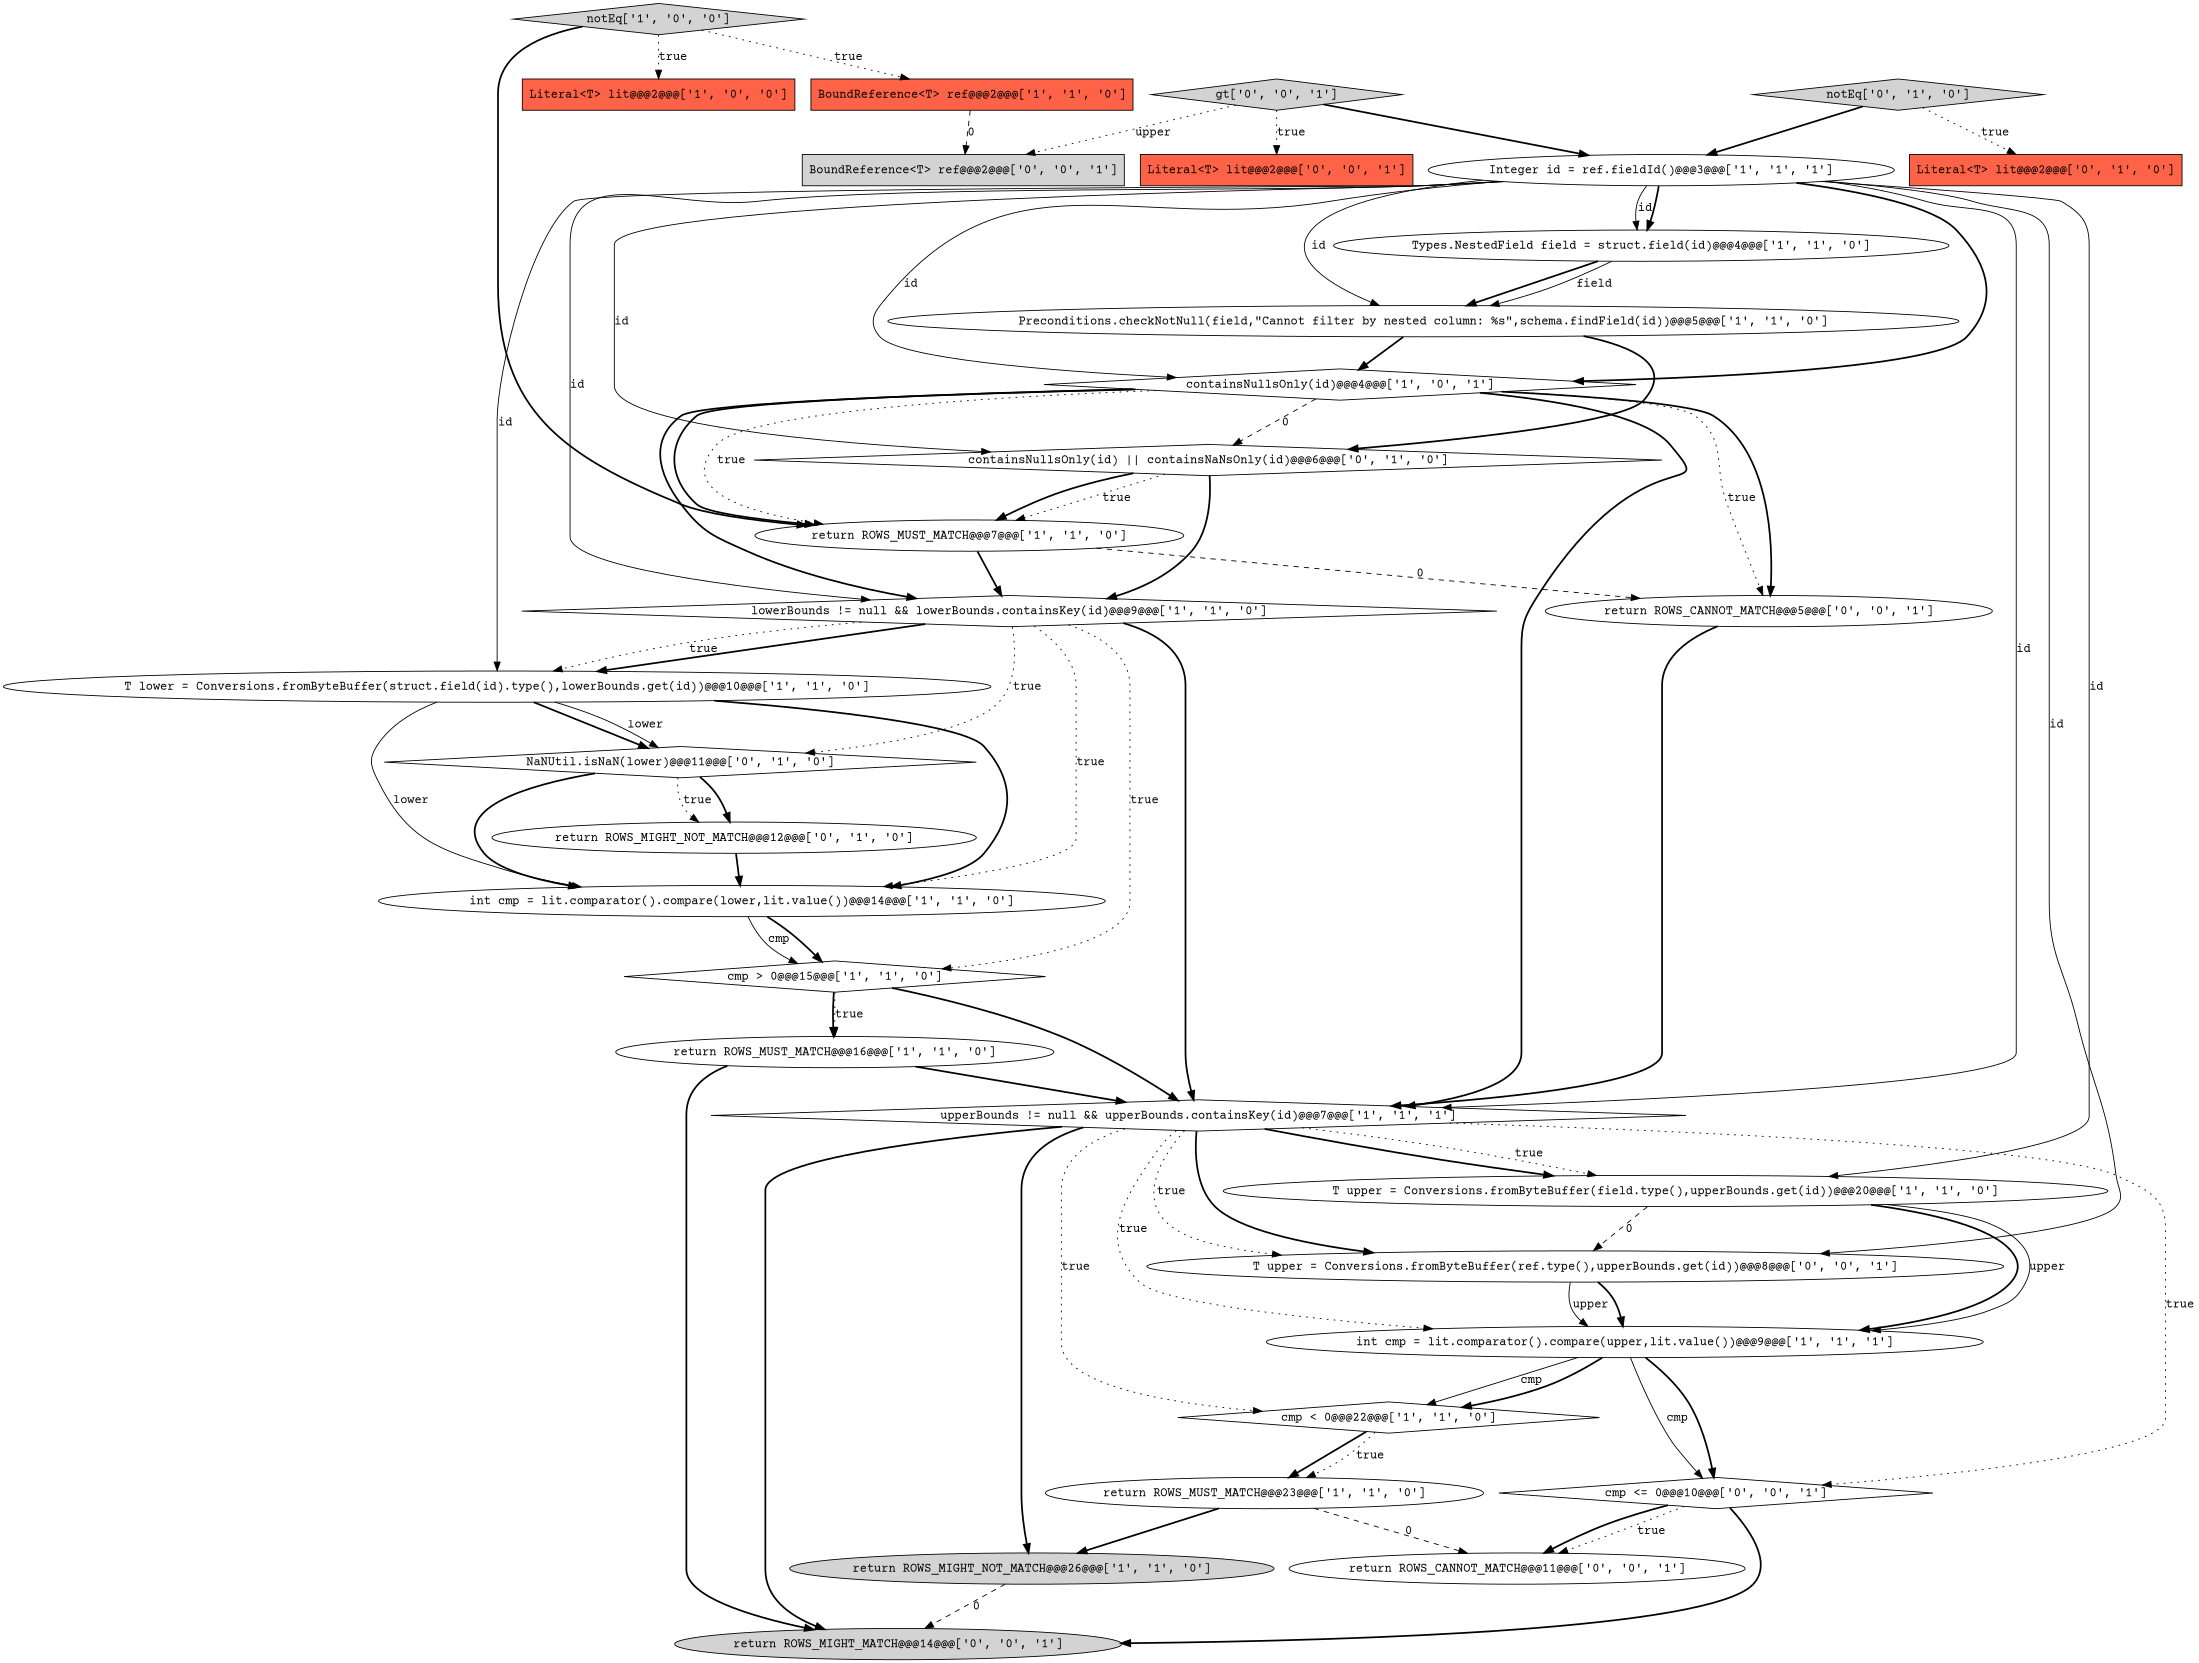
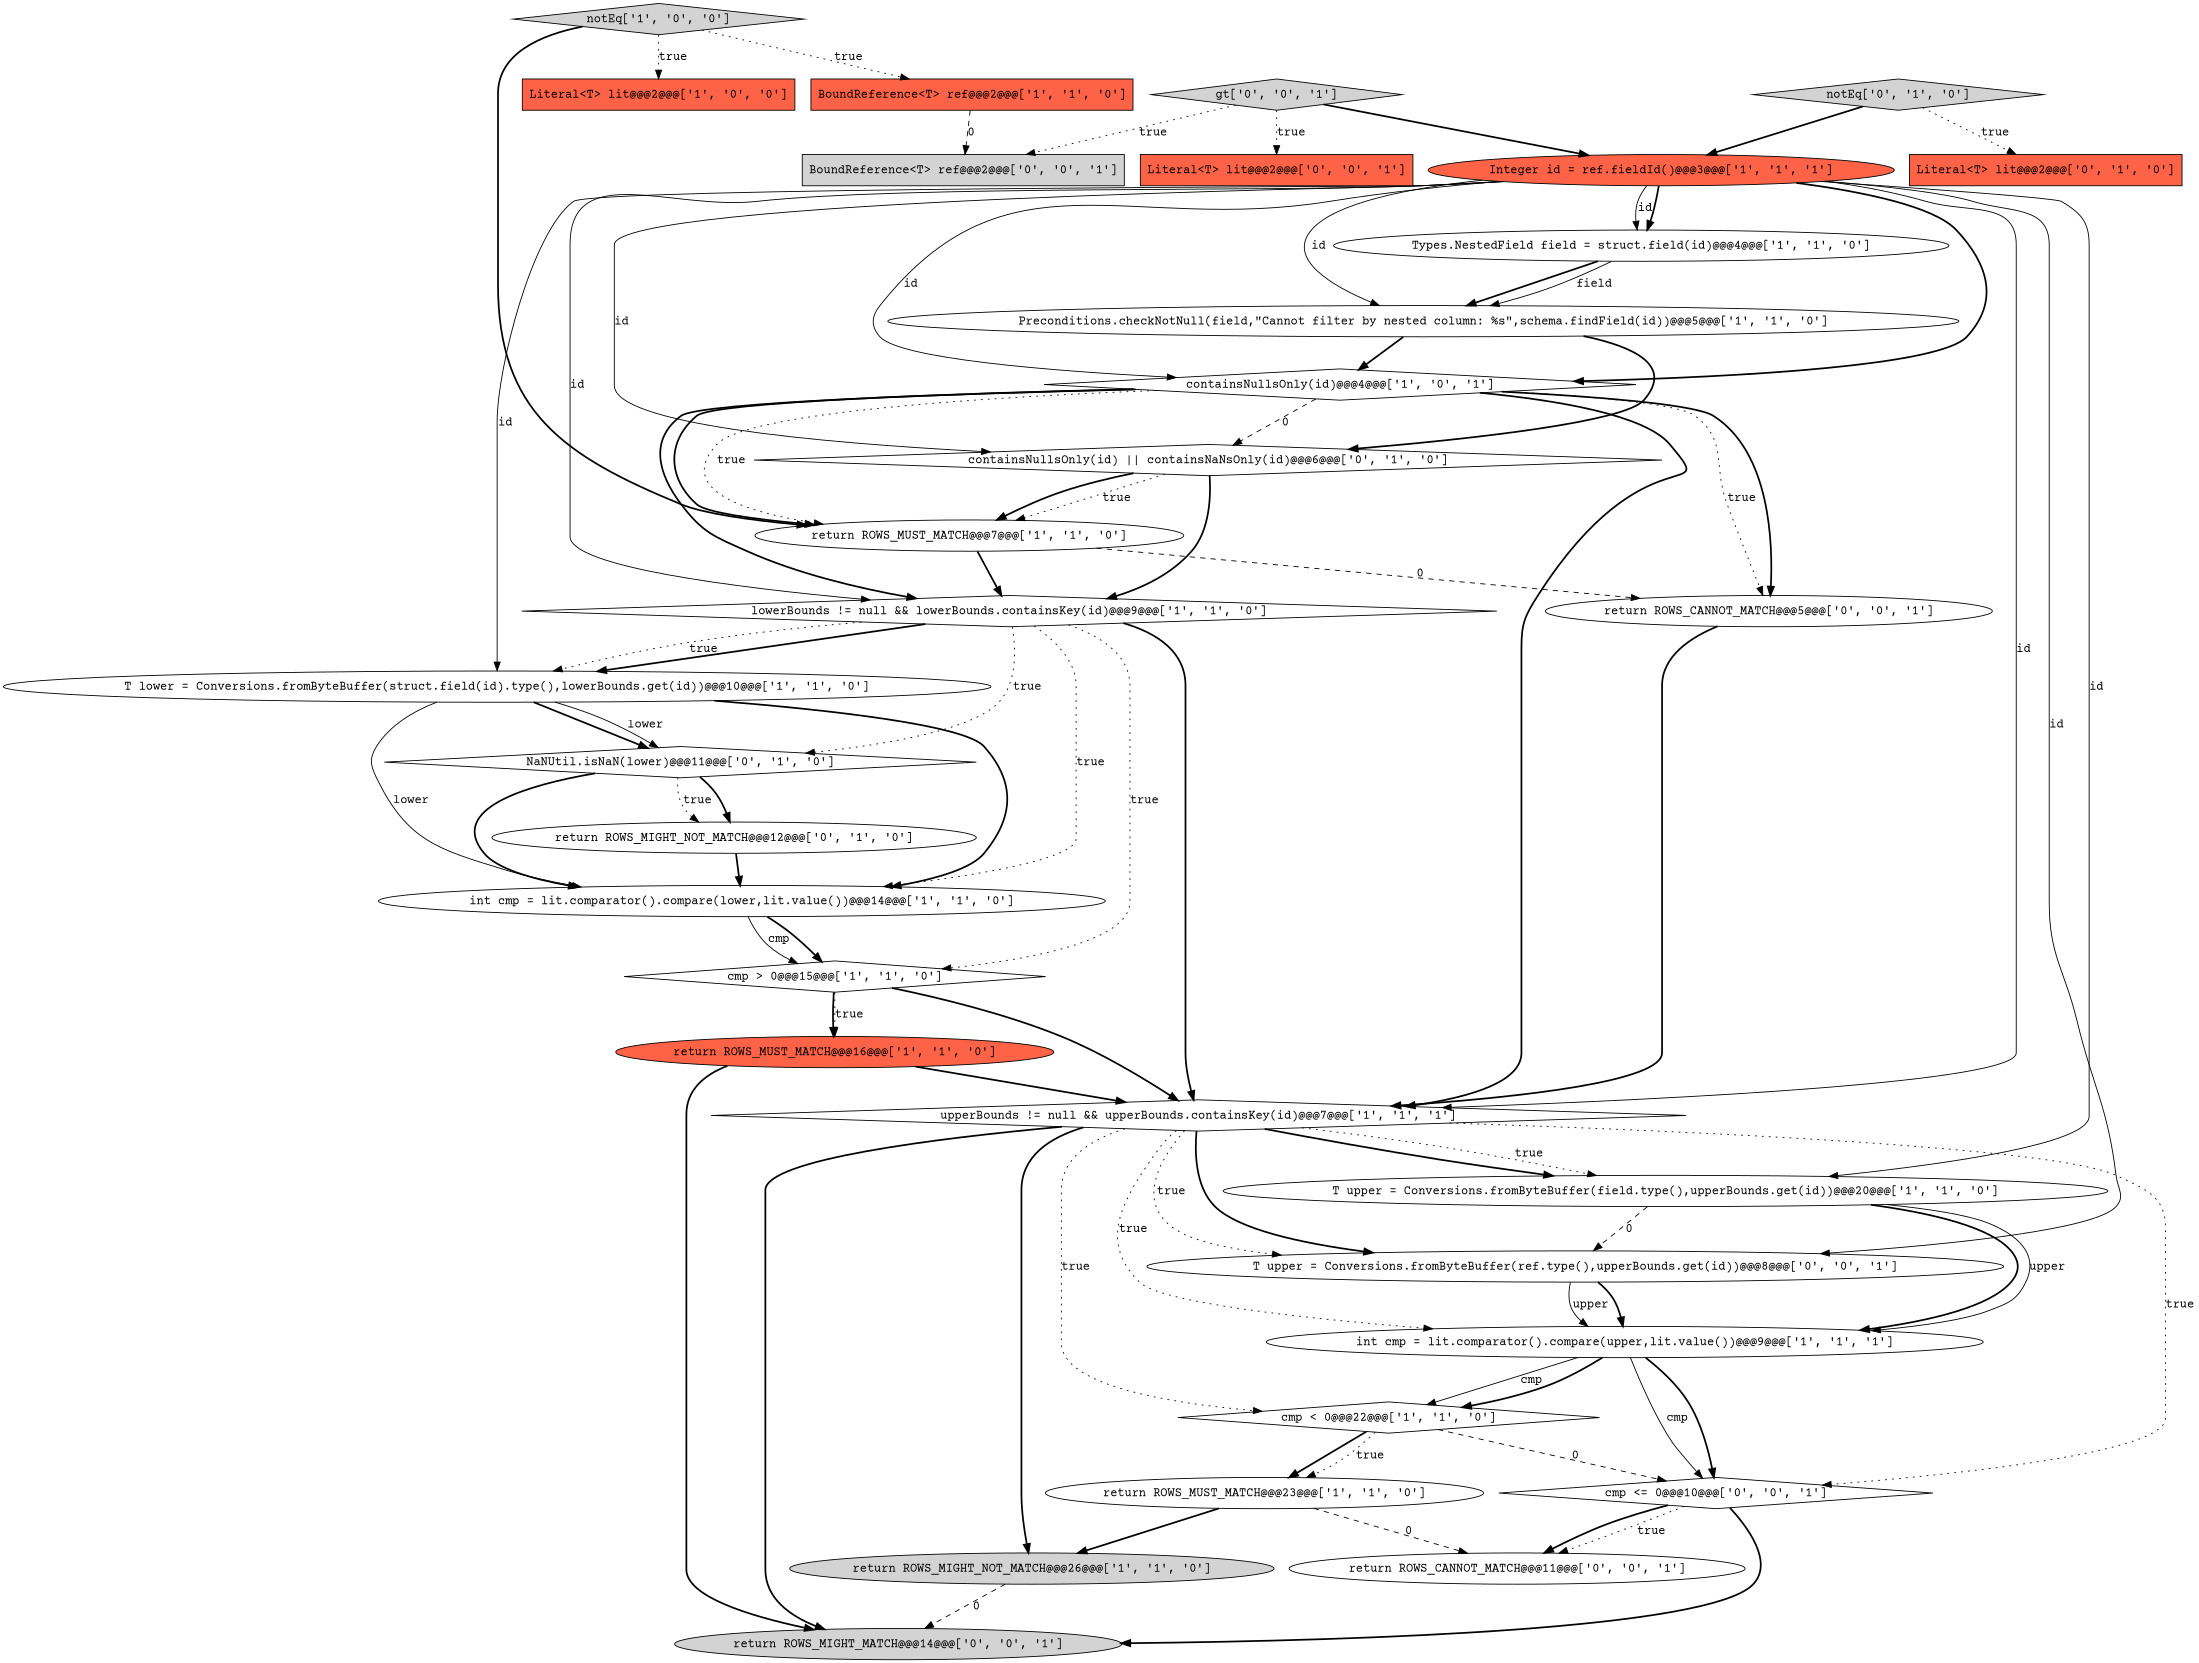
edge "gt['0', '0', '1']" -> "BoundReference<T> ref@@@2@@@['0', '0', '1']": label "upper" -> "true"
node "Integer id = ref.fieldId()@@@3@@@['1', '1', '1']": fillcolor white -> tomato
node "return ROWS_MUST_MATCH@@@16@@@['1', '1', '0']": fillcolor white -> tomato
edge "cmp < 0@@@22@@@['1', '1', '0']" -> "cmp <= 0@@@10@@@['0', '0', '1']": added, label "0"
